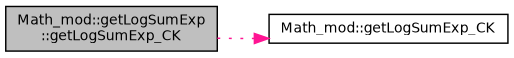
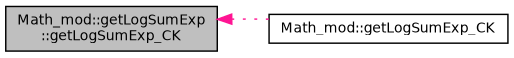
edge "Math_mod::getLogSumExp ::getLogSumExp_CK" -> "Math_mod::getLogSumExp_CK": reversed
